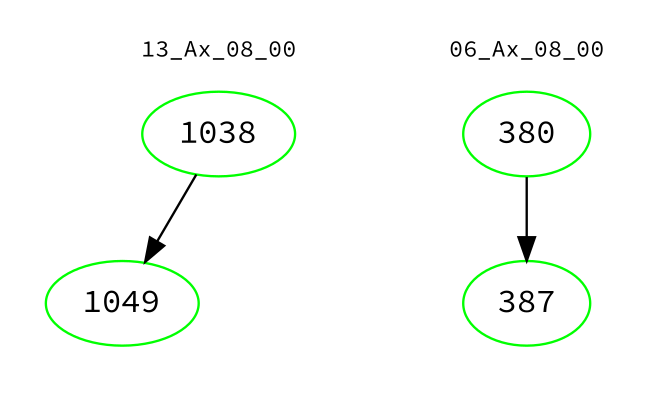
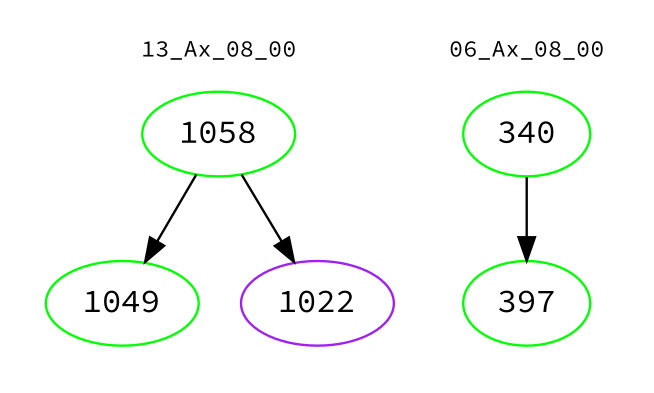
node "1038": label "1038" -> "1058"
node "380": label "380" -> "340"
node "1022": added
node "387": label "387" -> "397"
